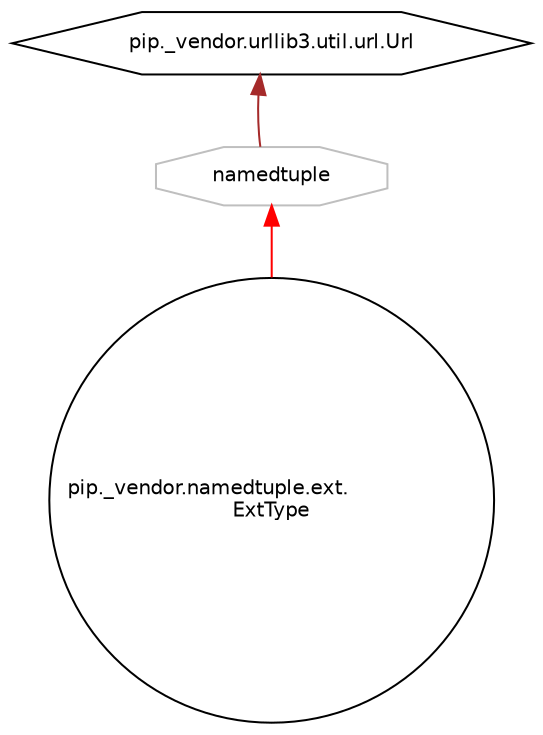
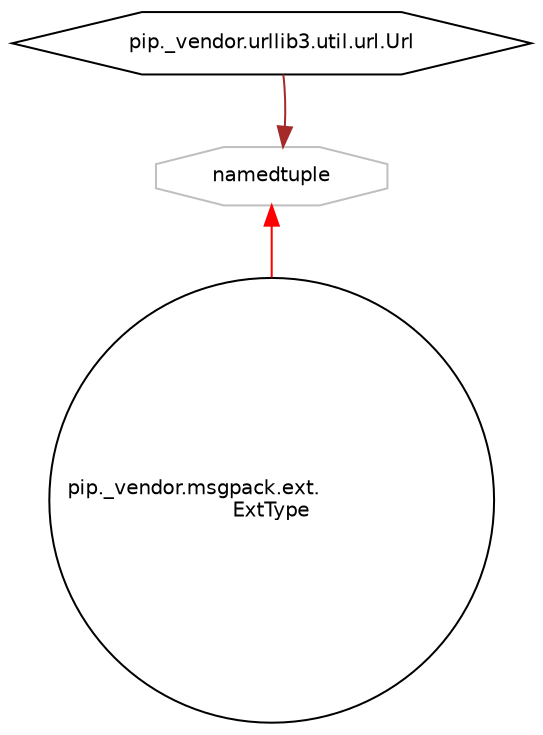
edge "namedtuple" -> "pip._vendor.urllib3.util.url.Url": reversed
node "pip._vendor.namedtuple.ext. ExtType": label "pip._vendor.namedtuple.ext. ExtType" -> "pip._vendor.msgpack.ext. ExtType"
